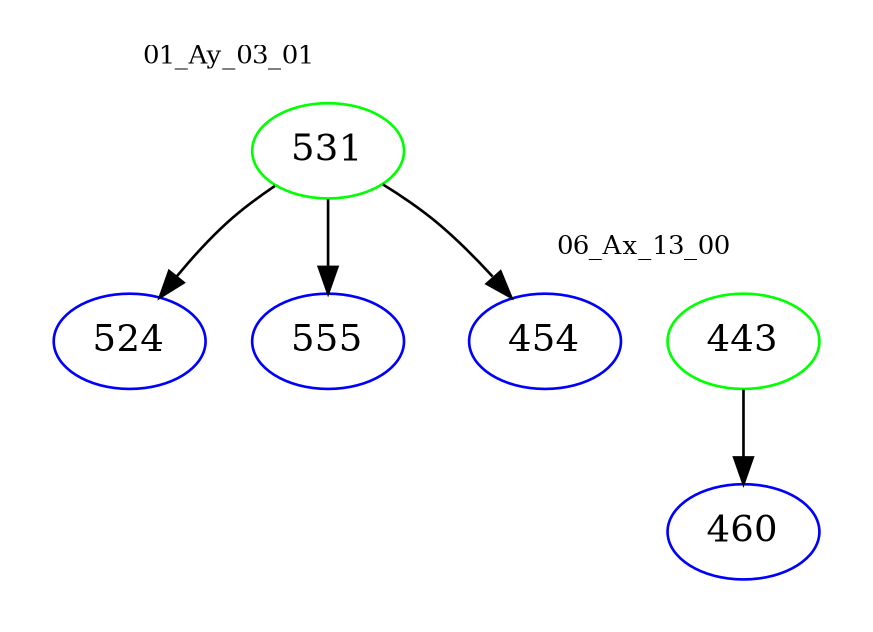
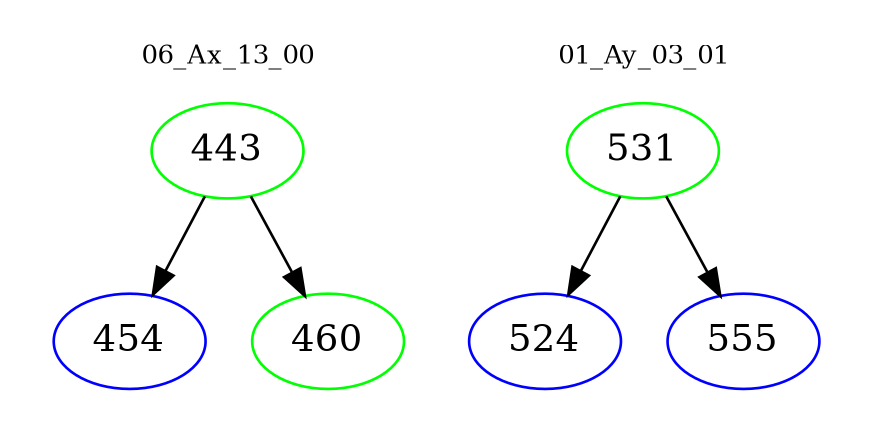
edge "531" -> "454": now "443" -> "454"
node "460": color blue -> green
